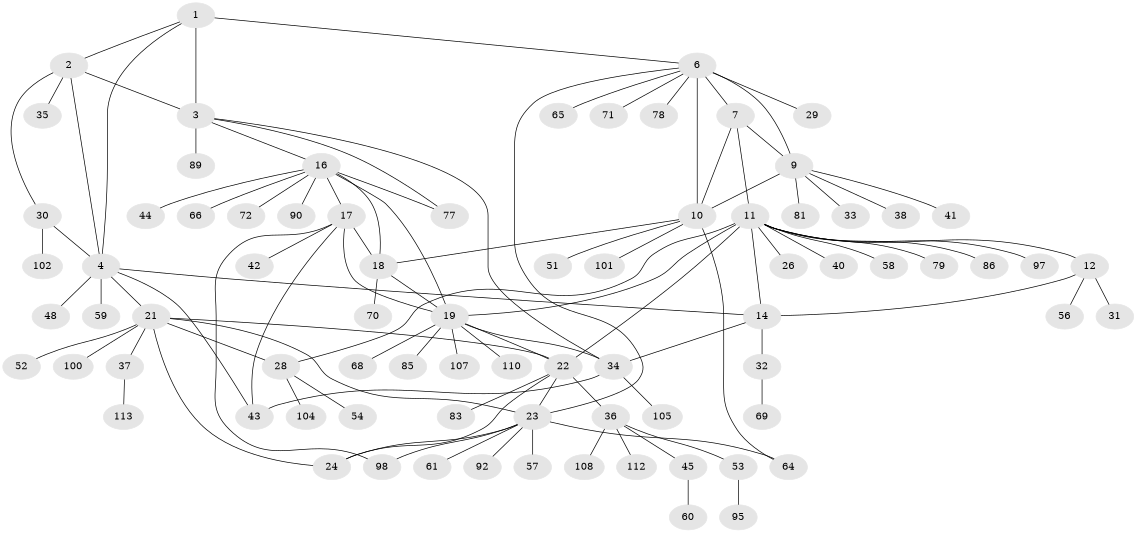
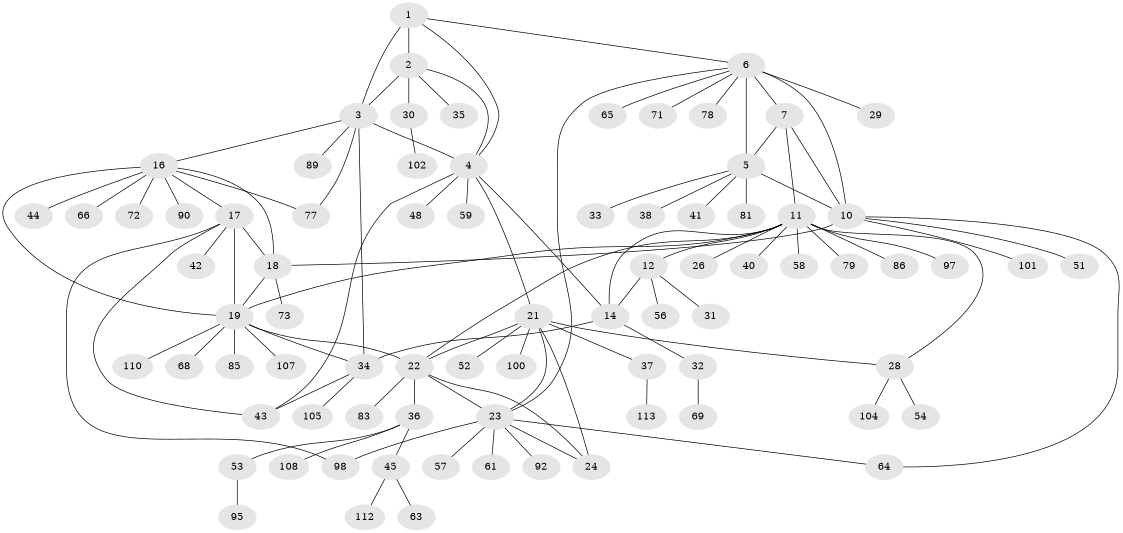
node "9": label "9" -> "5"
edge "30" -- "4": now "3" -- "4"
node "70": label "70" -> "73"
edge "36" -- "112": now "45" -- "112"
node "60": label "60" -> "63"
